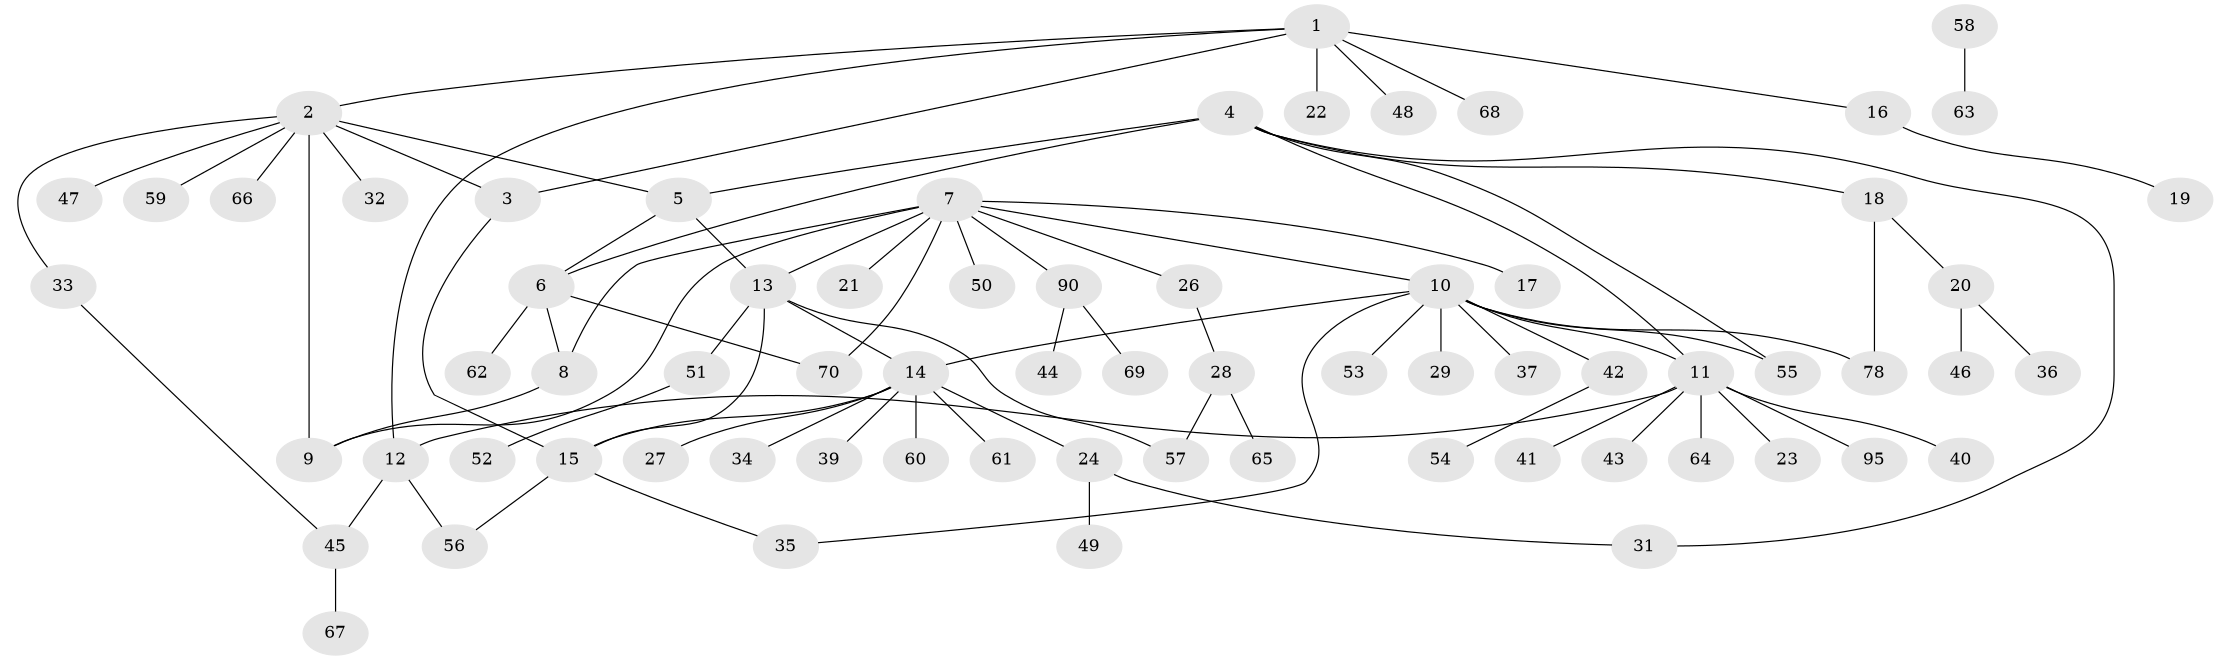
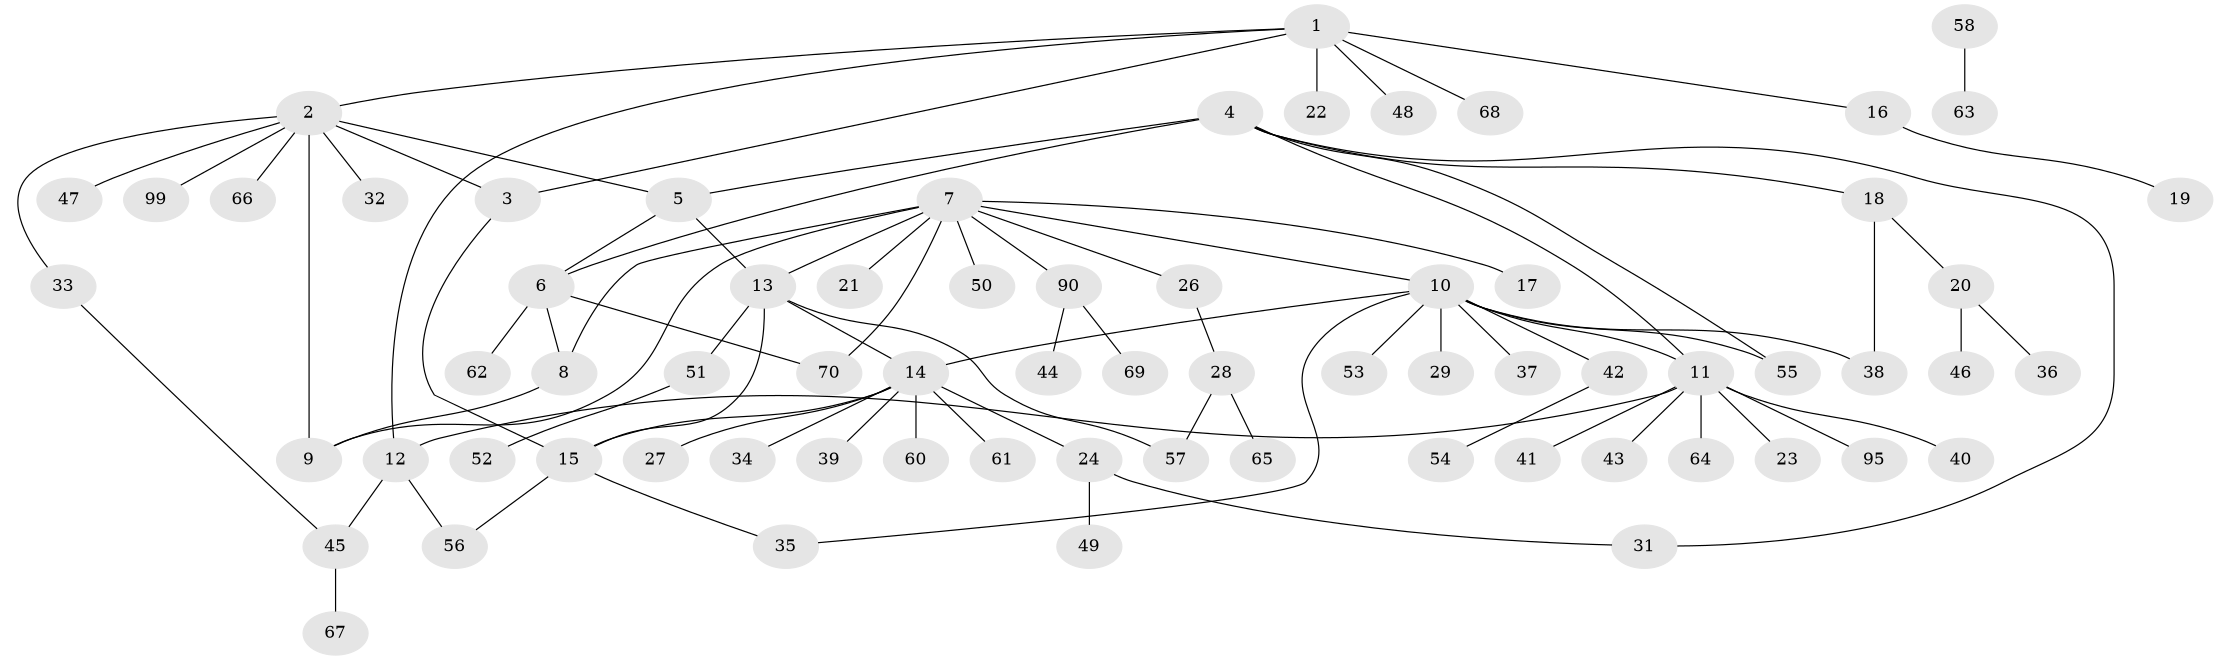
node "59": label "59" -> "99"
node "78": label "78" -> "38"
